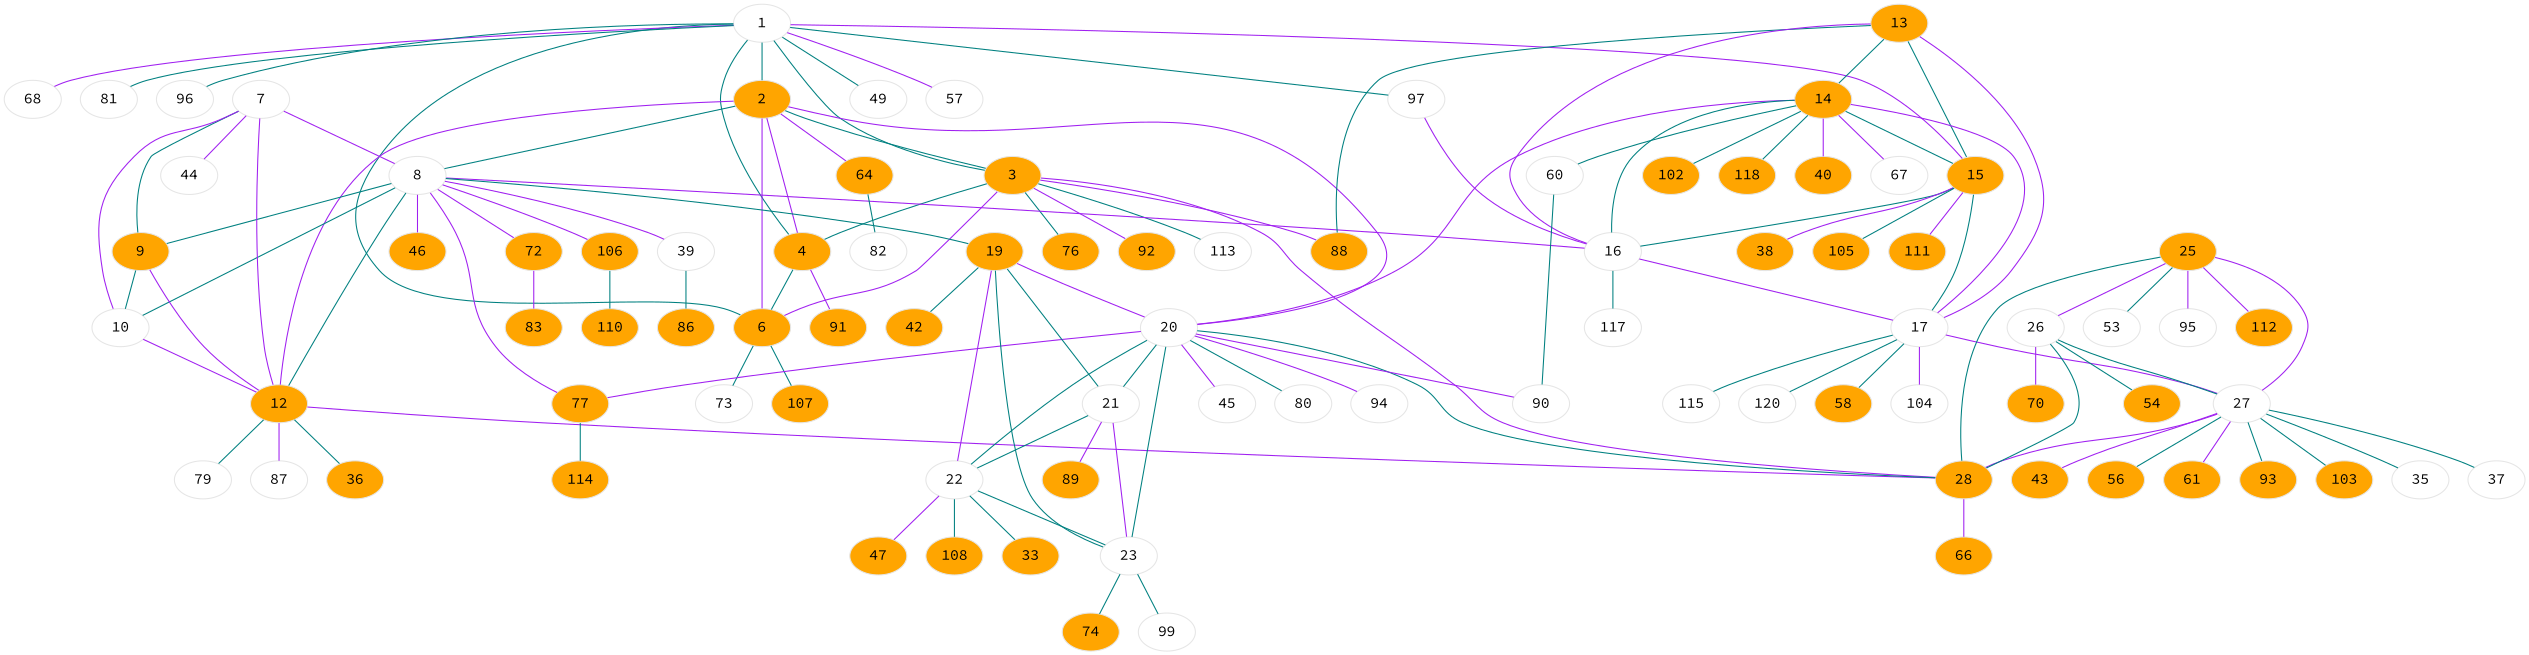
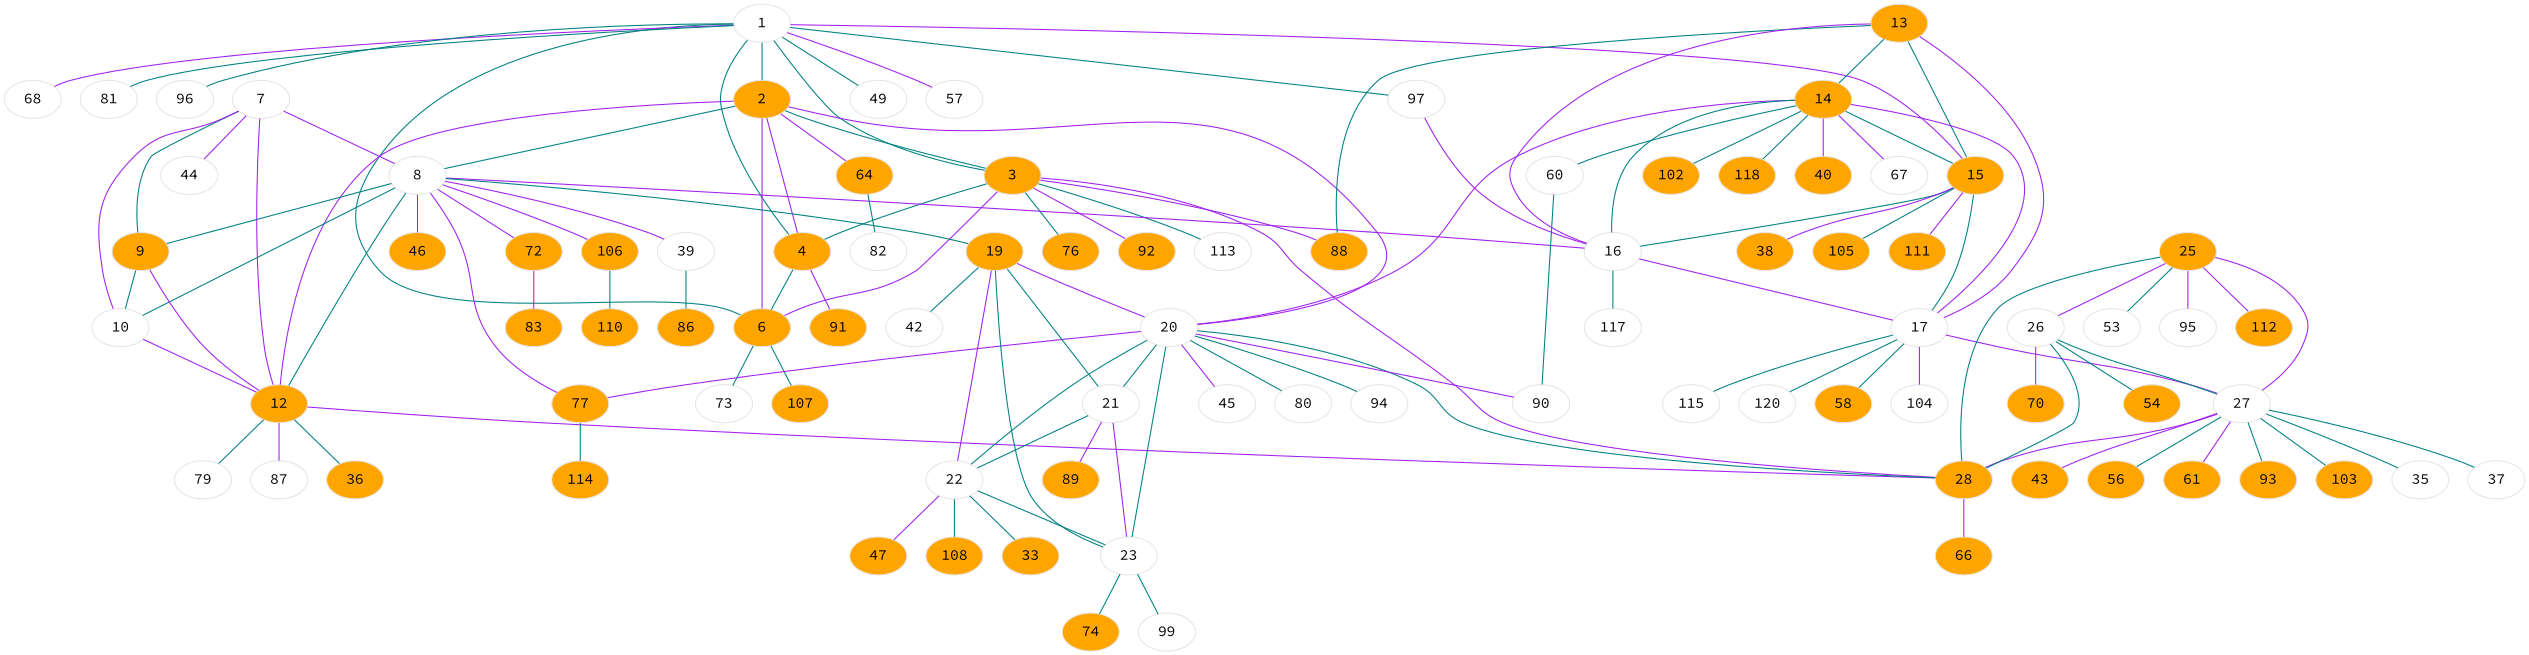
node "42": fillcolor orange -> white
edge "20" -- "94": color purple -> teal
